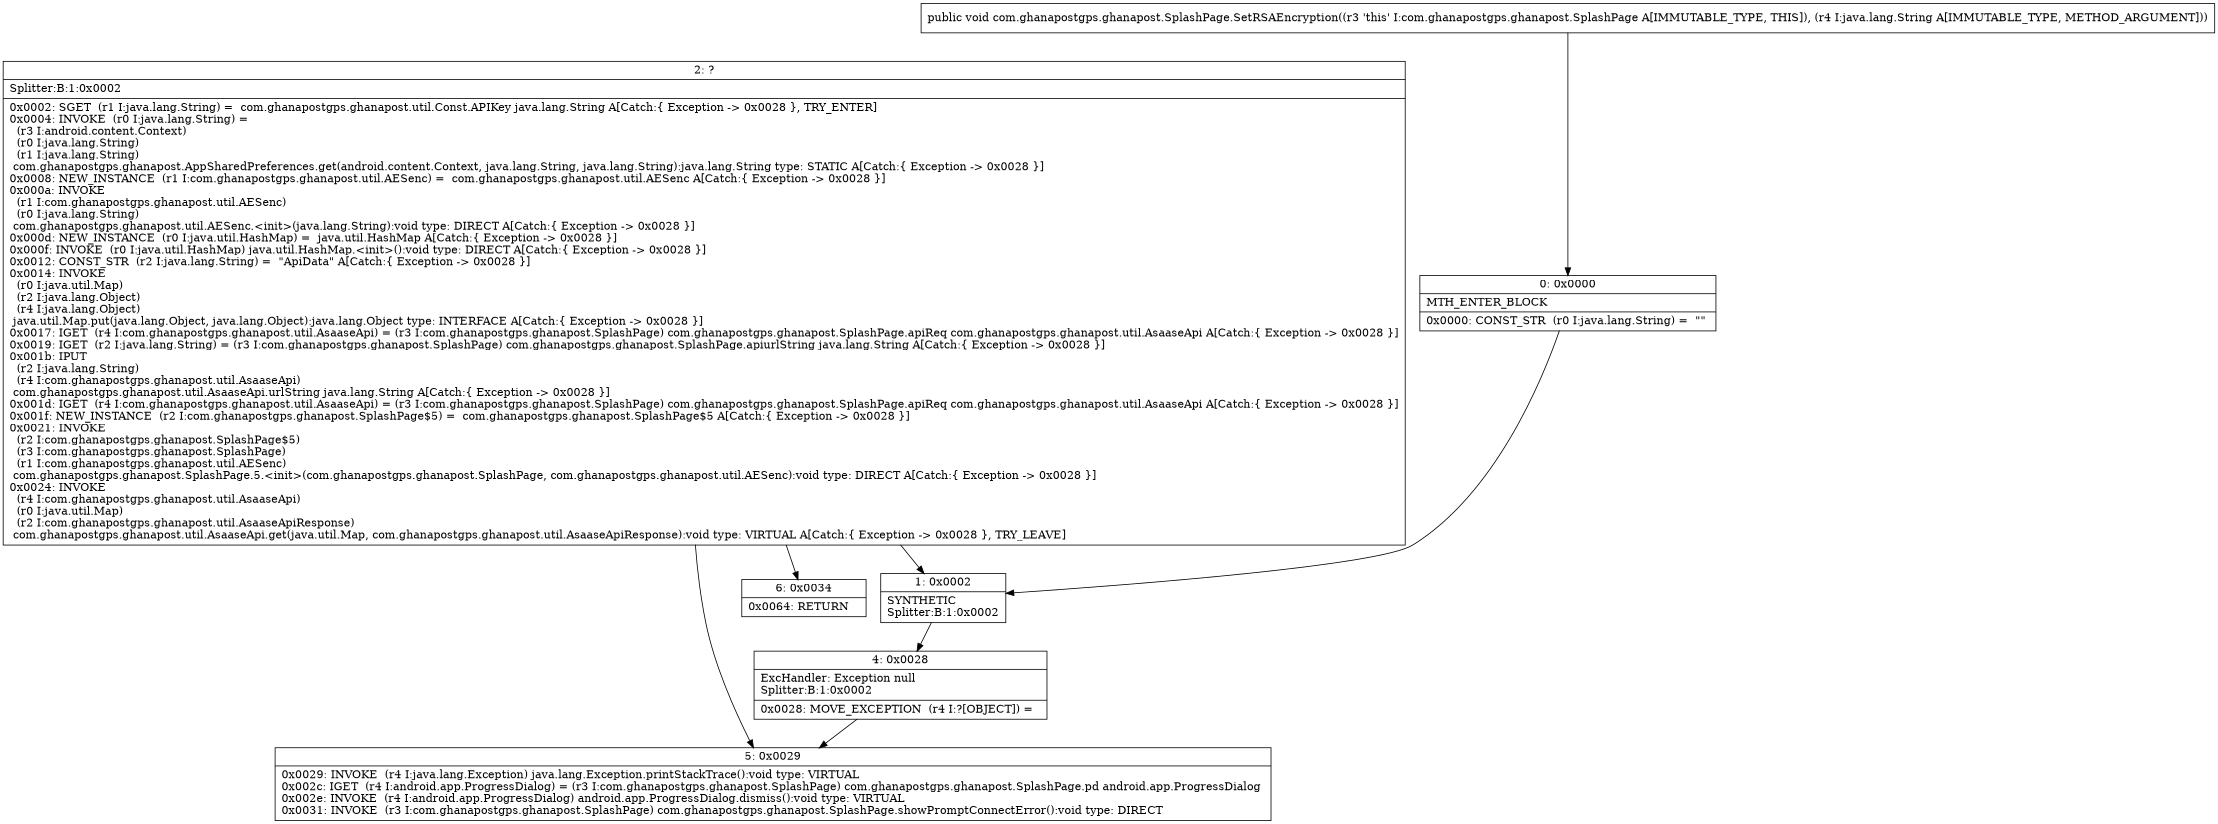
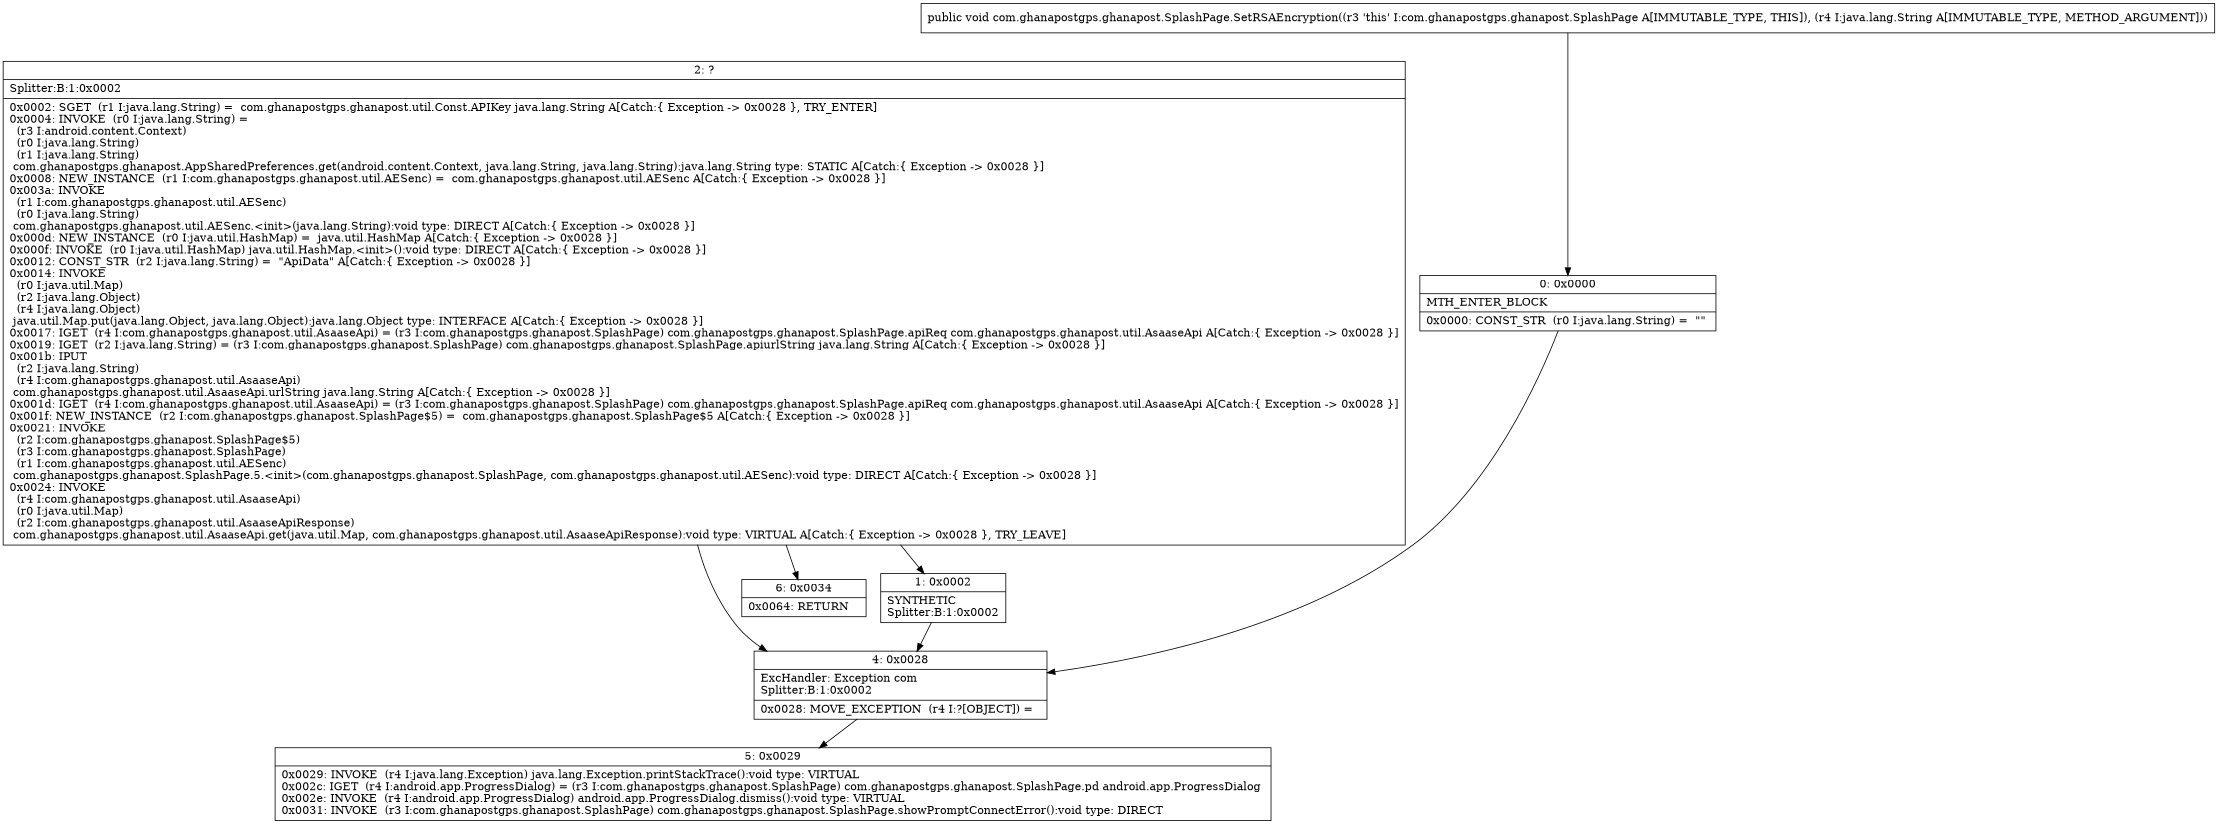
node "2: ?": text "0x000a: INVOKE" -> "0x003a: INVOKE"
edge "0: 0x0000" -> "1: 0x0002": now "0: 0x0000" -> "4: 0x0028"
edge "2: ?" -> "5: 0x0029": now "2: ?" -> "4: 0x0028"
node "4: 0x0028": text "ExcHandler: Exception null" -> "ExcHandler: Exception com"
